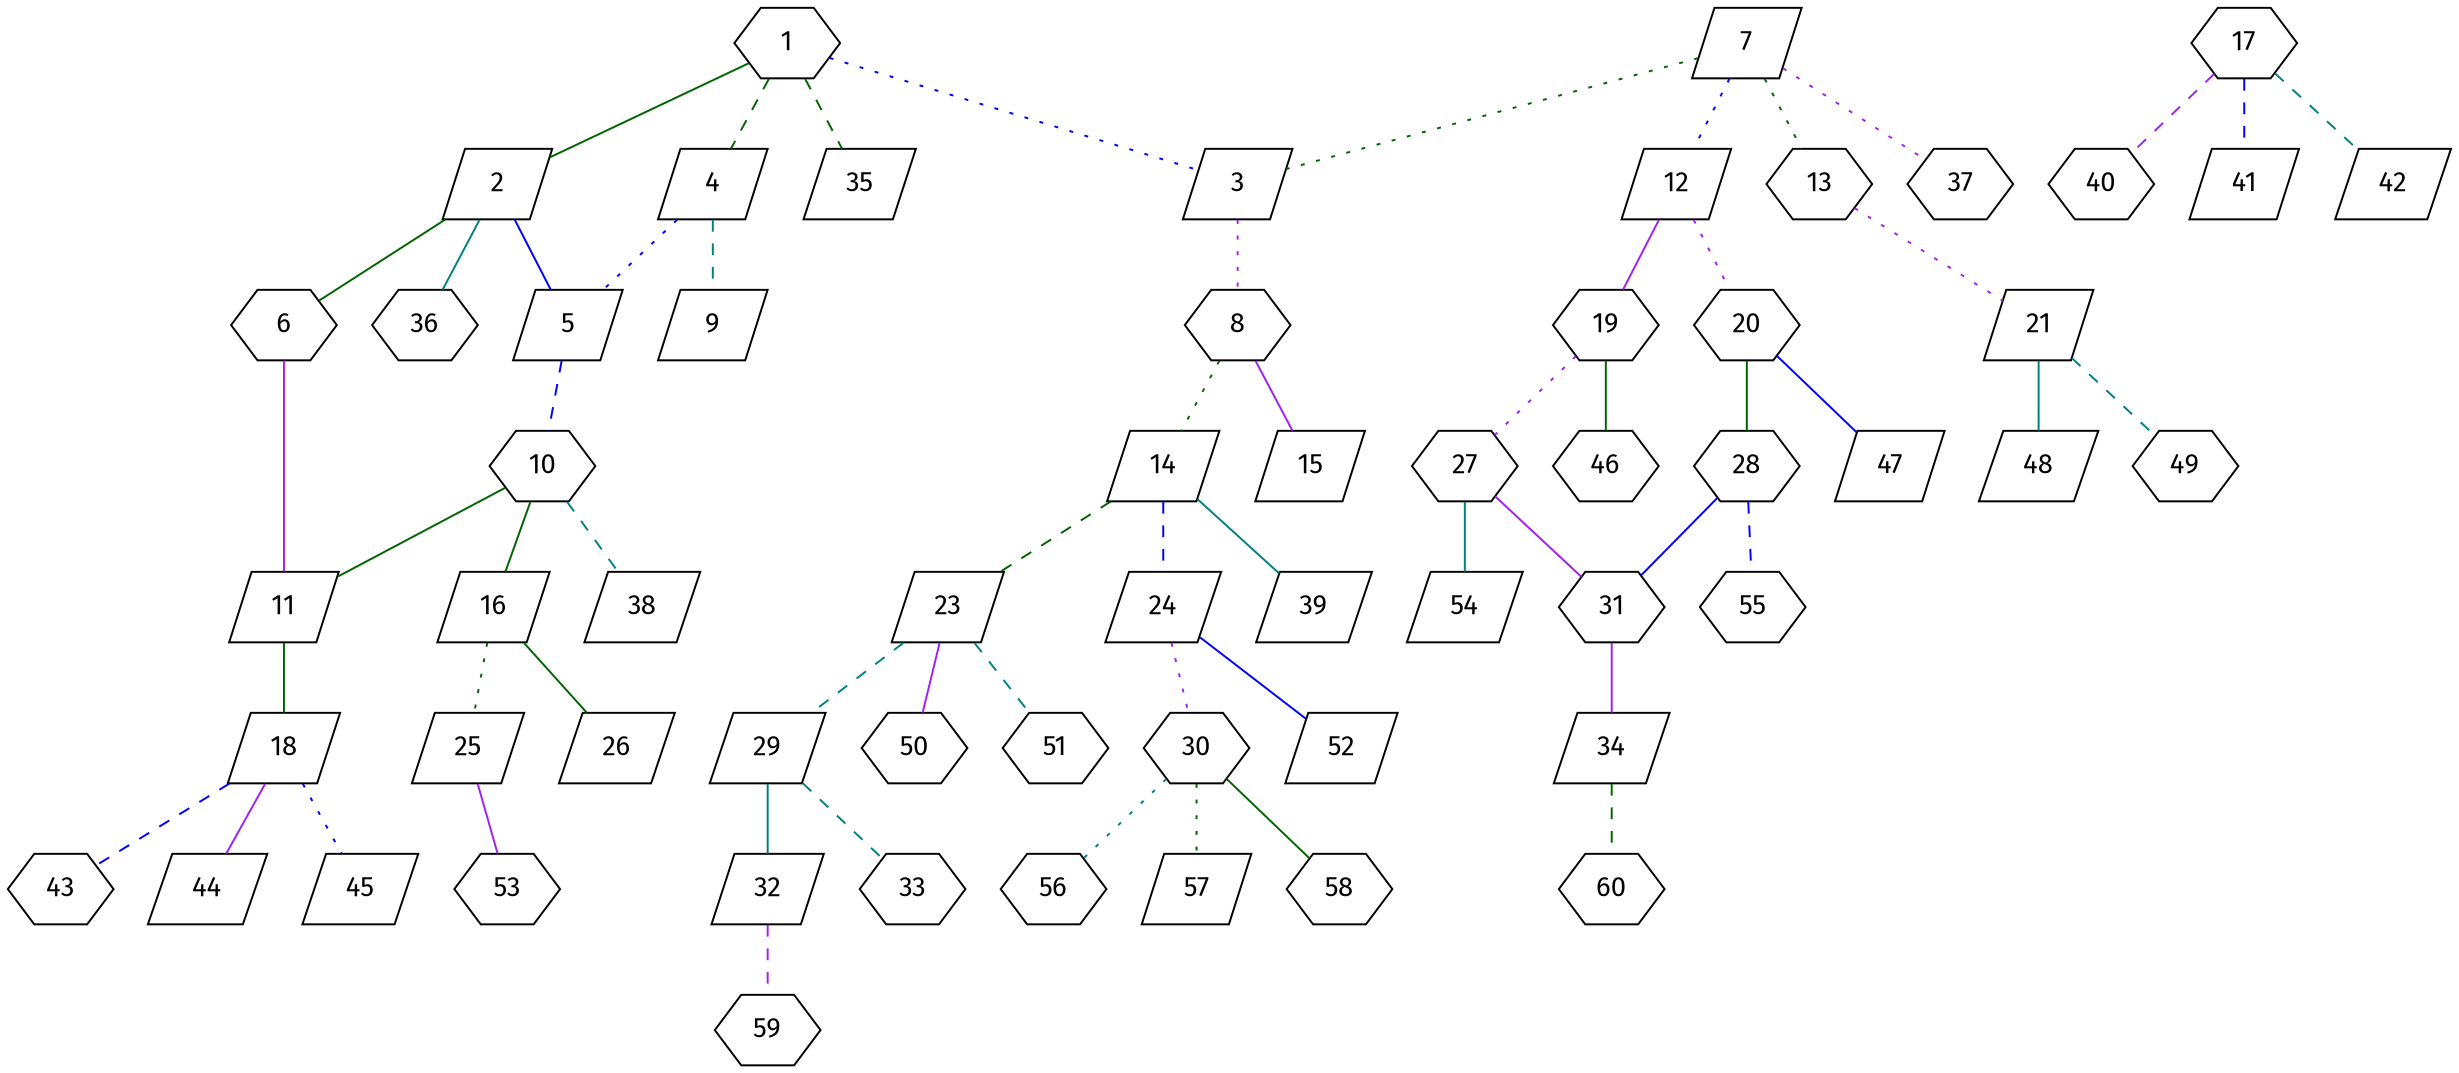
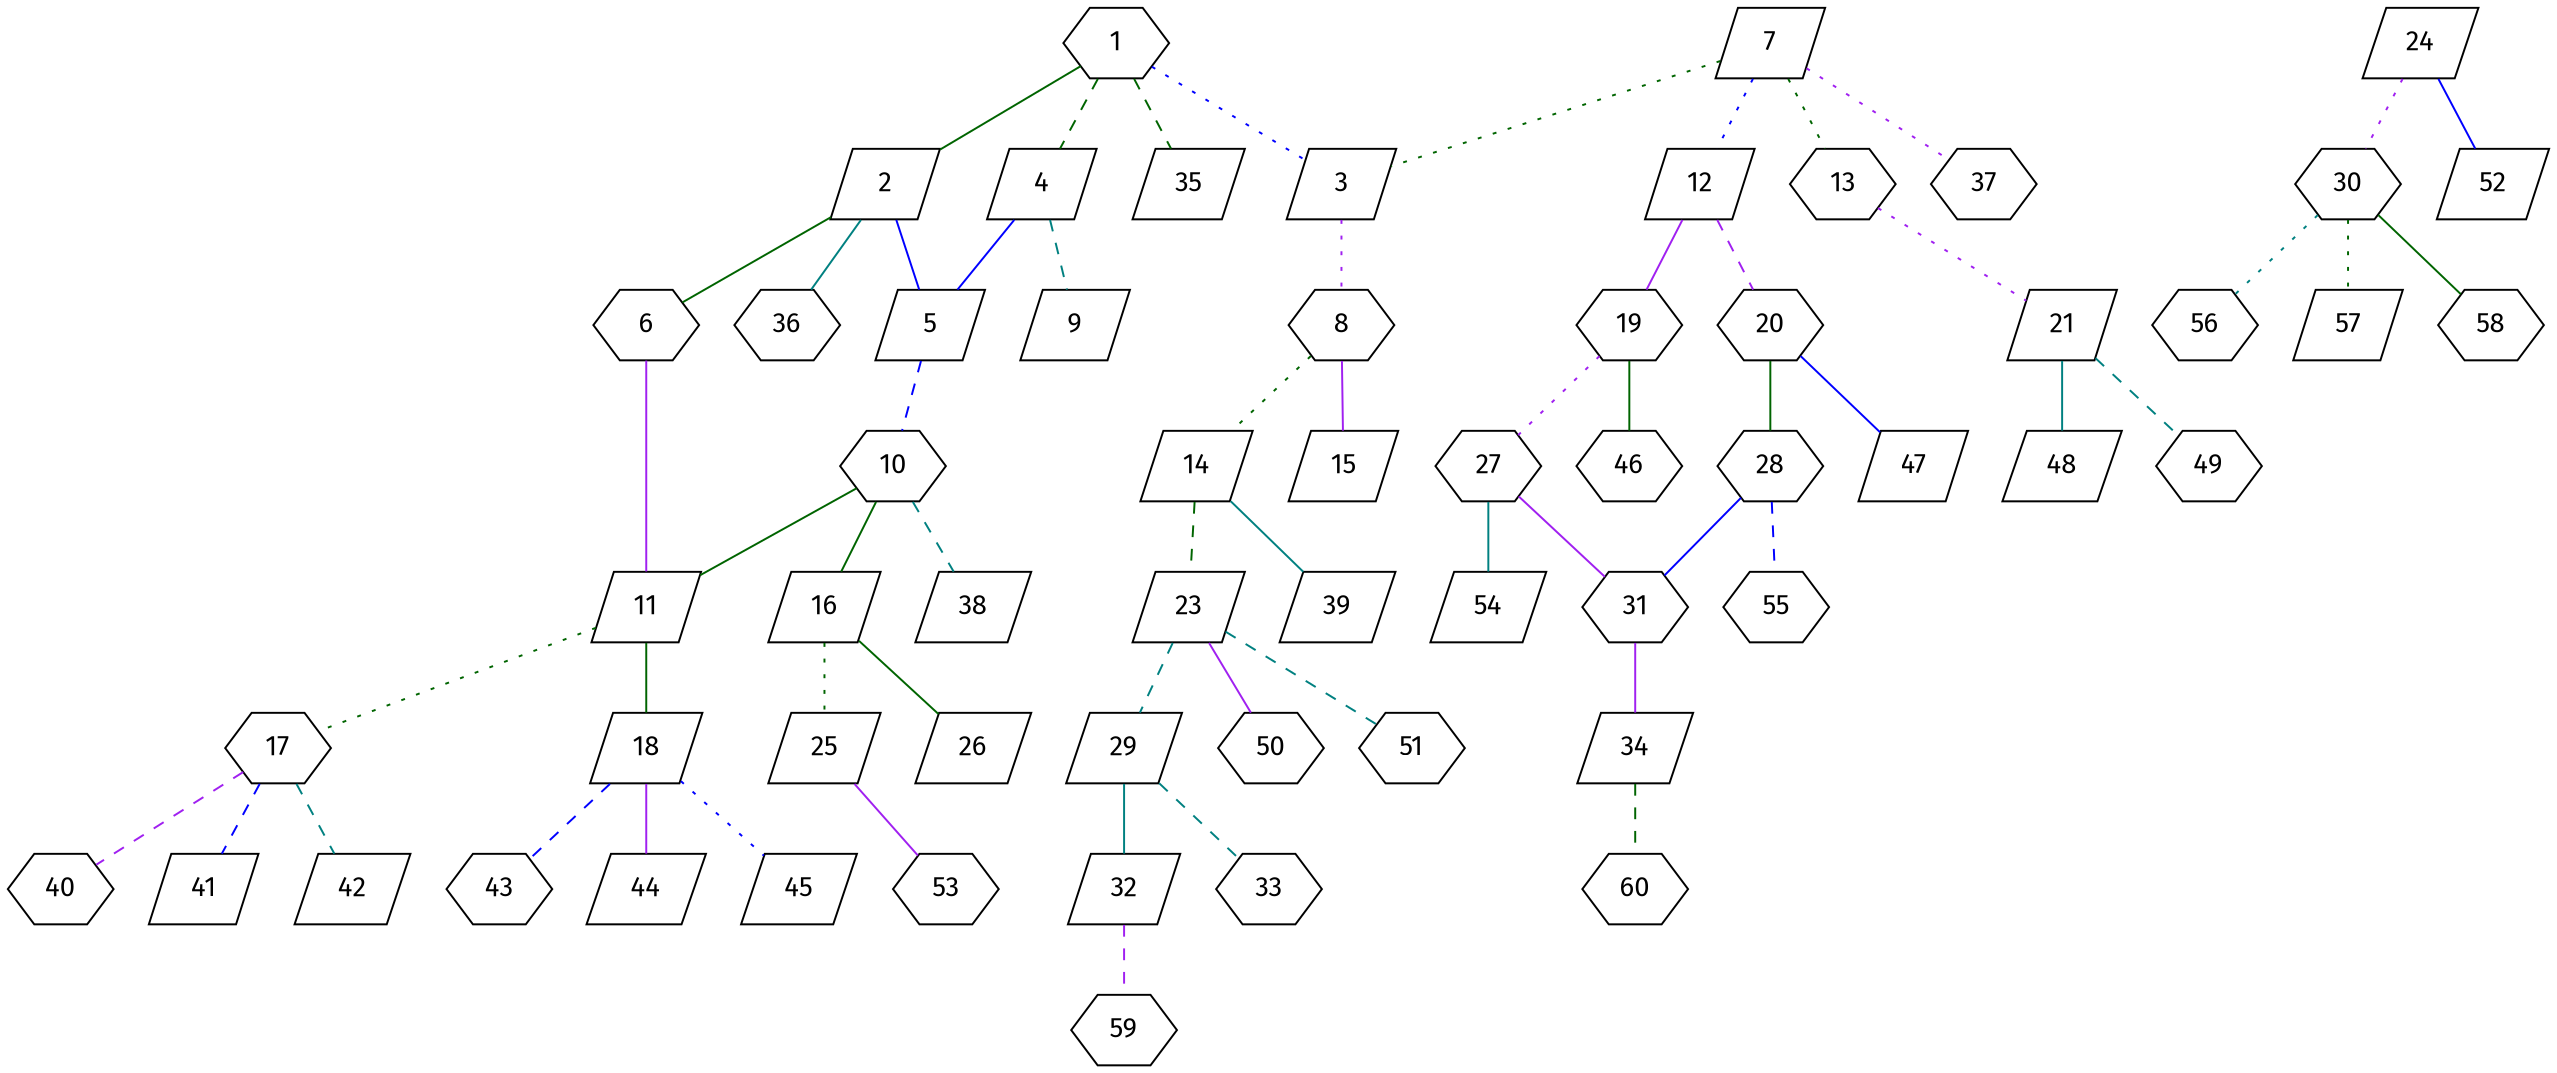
edge "4" -- "5": style dotted -> solid
edge "12" -- "20": style dotted -> dashed
edge "14" -- "24": removed
edge "11" -- "17": added
